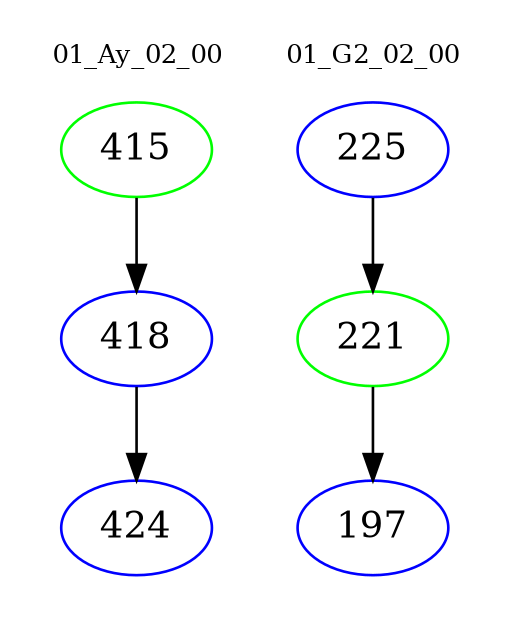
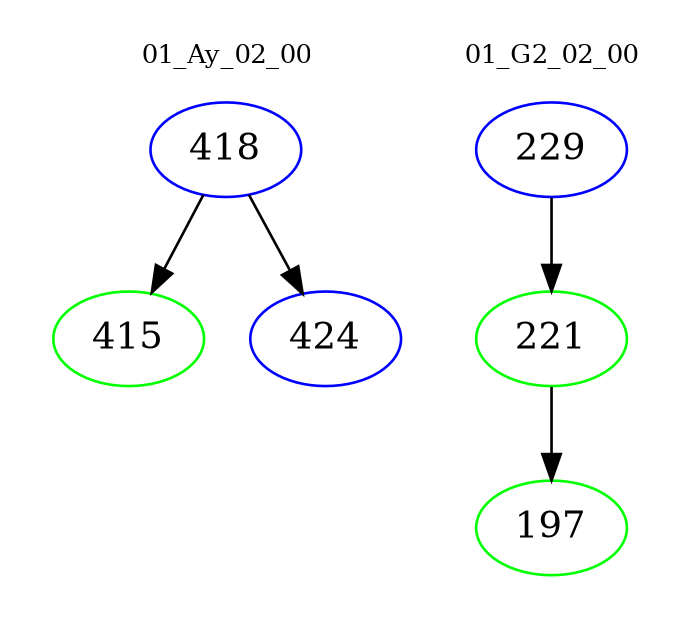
node "225": label "225" -> "229"
edge "415" -> "418": reversed
node "197": color blue -> green
